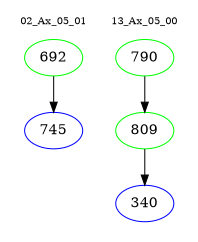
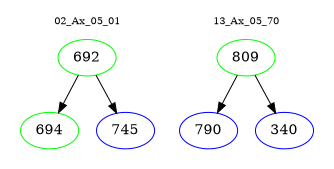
cluster "13_Ax_05_00": label "13_Ax_05_00" -> "13_Ax_05_70"
node "790": color green -> blue
edge "790" -> "809": reversed
node "694": added
